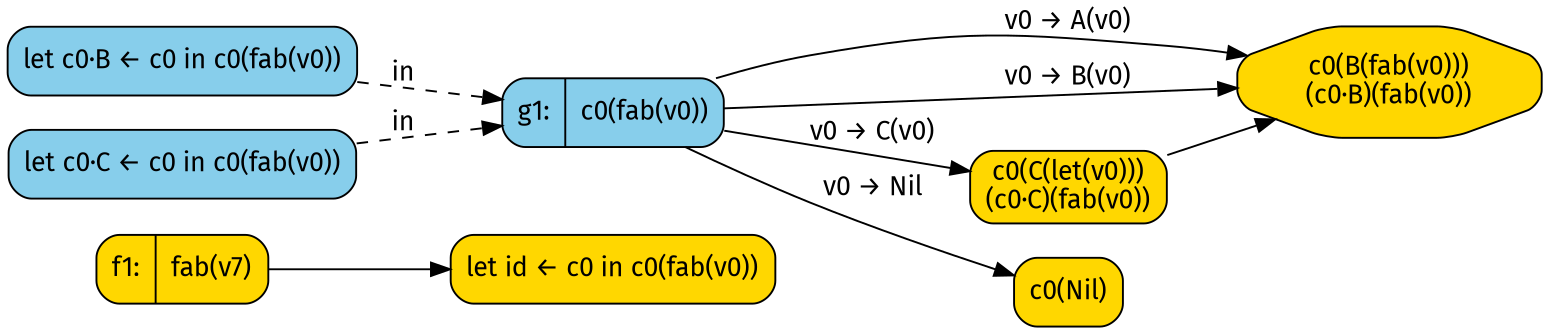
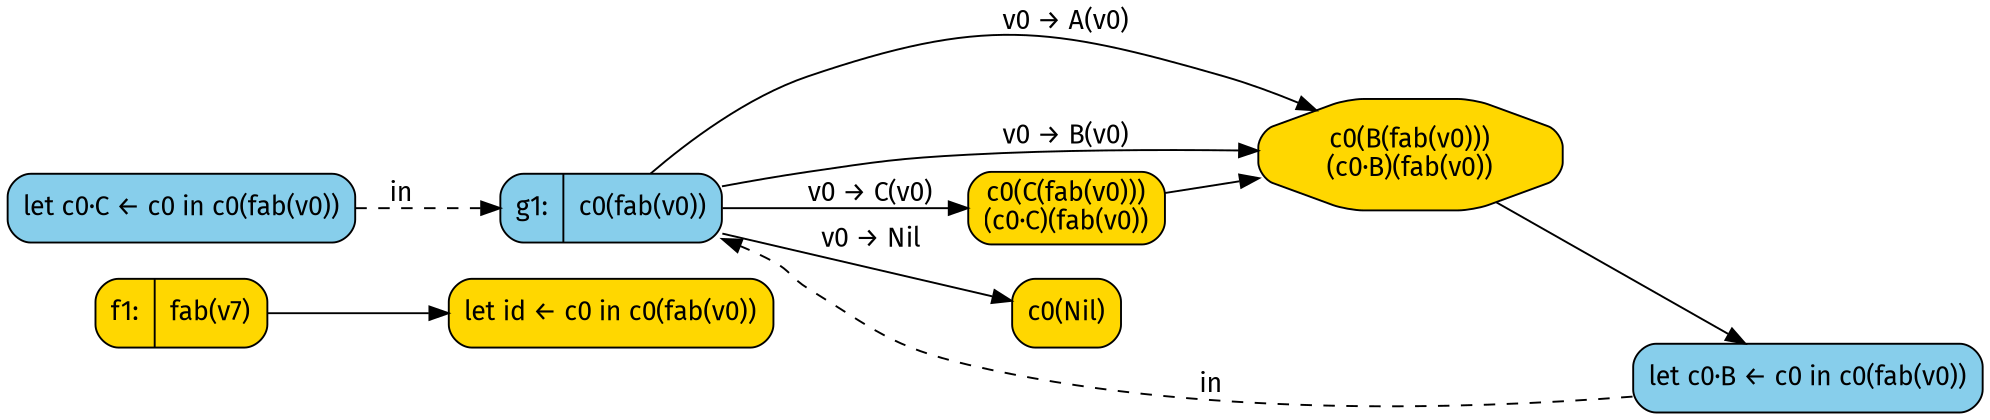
node "c0(C(let(v0))) (c0·C)(fab(v0))": label "c0(C(let(v0))) (c0·C)(fab(v0))" -> "c0(C(fab(v0))) (c0·C)(fab(v0))"
edge "c0(B(fab(v0))) (c0·B)(fab(v0))" -> "let c0·B ← c0 in c0(fab(v0))": added
